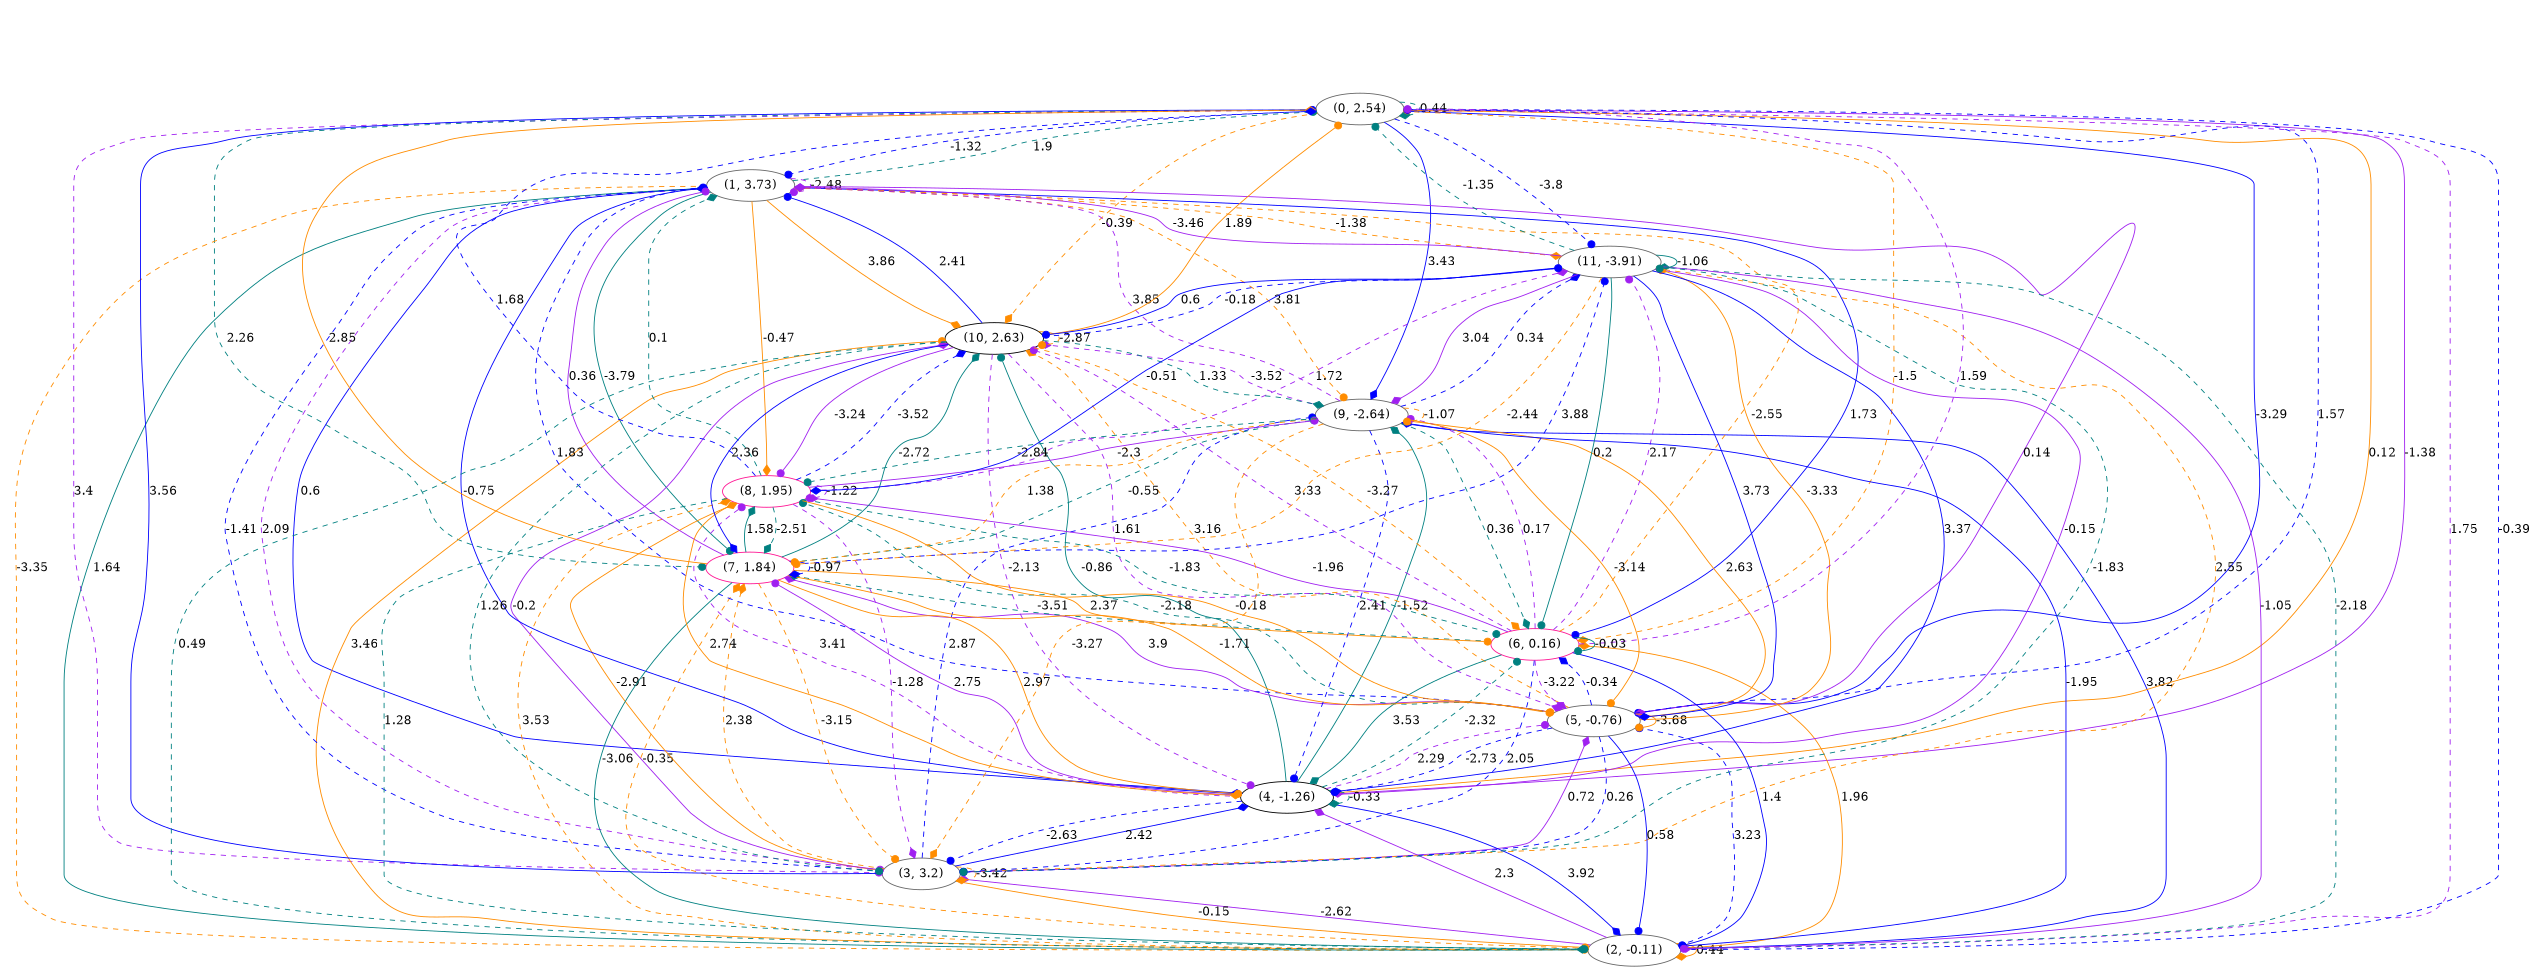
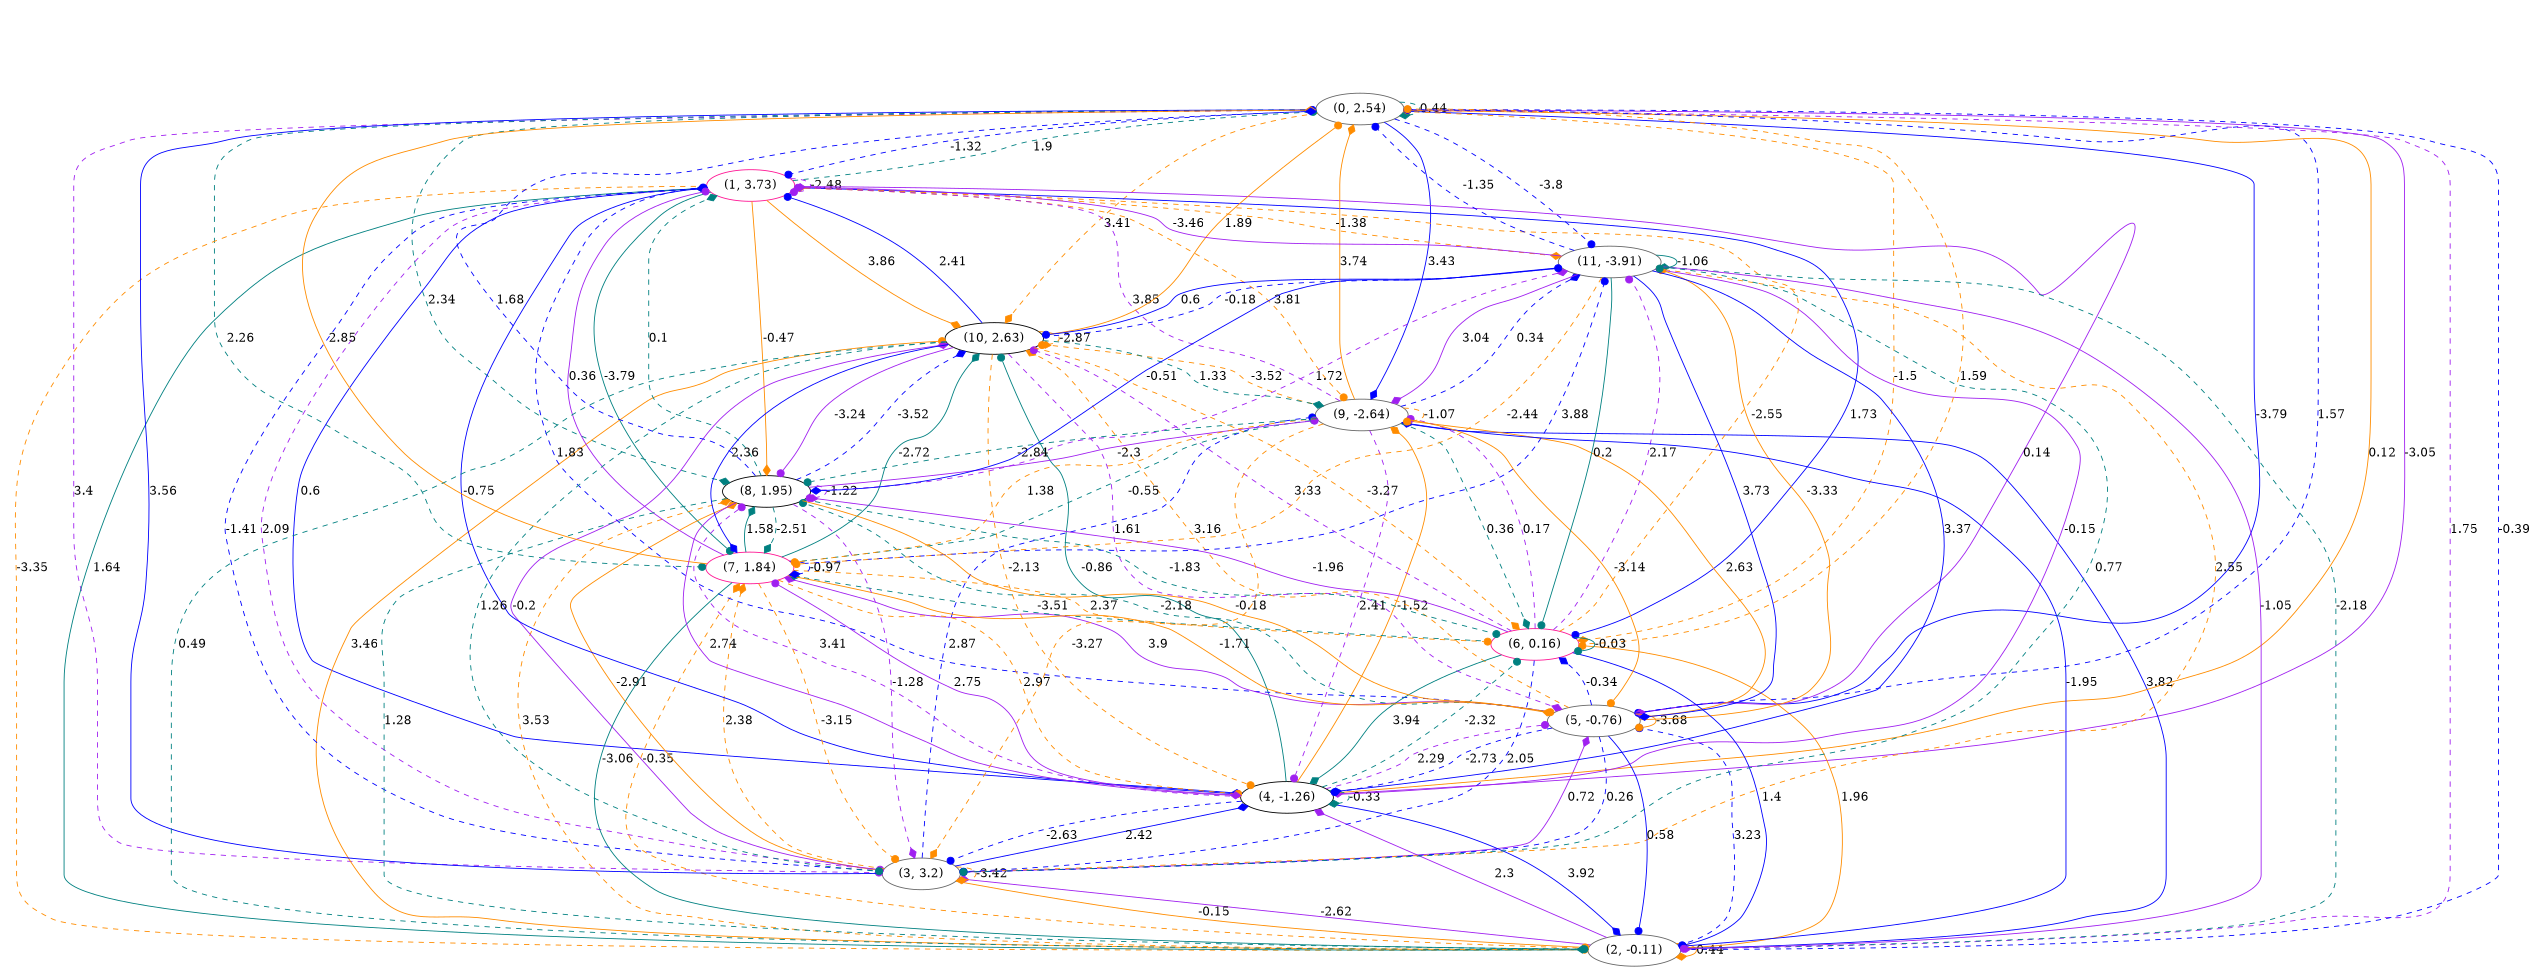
edge "(0, 2.54)" -> "(8, 1.95)": added, label "2.34"
node "(1, 3.73)": color gray40 -> deeppink
edge "(11, -3.91)" -> "(0, 2.54)": color teal -> blue
edge "(0, 2.54)" -> "(10, 2.63)": label "-0.39" -> "3.41"
edge "(9, -2.64)" -> "(1, 3.73)": arrowhead diamond -> dot
edge "(9, -2.64)" -> "(0, 2.54)": added, label "3.74"
edge "(6, 0.16)" -> "(0, 2.54)": color purple -> darkorange
edge "(9, -2.64)" -> "(10, 2.63)": color purple -> darkorange
edge "(0, 2.54)" -> "(5, -0.76)": label "-3.29" -> "-3.79"
edge "(0, 2.54)" -> "(4, -1.26)": label "-1.38" -> "-3.05"
node "(8, 1.95)": color deeppink -> black
edge "(11, -3.91)" -> "(3, 3.2)": label "-1.83" -> "0.77"
edge "(8, 1.95)" -> "(5, -0.76)": arrowhead dot -> diamond
edge "(9, -2.64)" -> "(4, -1.26)": color blue -> purple
edge "(7, 1.84)" -> "(6, 0.16)": style solid -> dashed
edge "(4, -1.26)" -> "(9, -2.64)": color teal -> darkorange
edge "(10, 2.63)" -> "(4, -1.26)": color purple -> darkorange
edge "(7, 1.84)" -> "(4, -1.26)": style solid -> dashed
edge "(6, 0.16)" -> "(5, -0.76)": removed, label "-3.22"
edge "(8, 1.95)" -> "(4, -1.26)": color darkorange -> purple
edge "(6, 0.16)" -> "(4, -1.26)": label "3.53" -> "3.94"
edge "(2, -0.11)" -> "(6, 0.16)": arrowhead diamond -> dot
